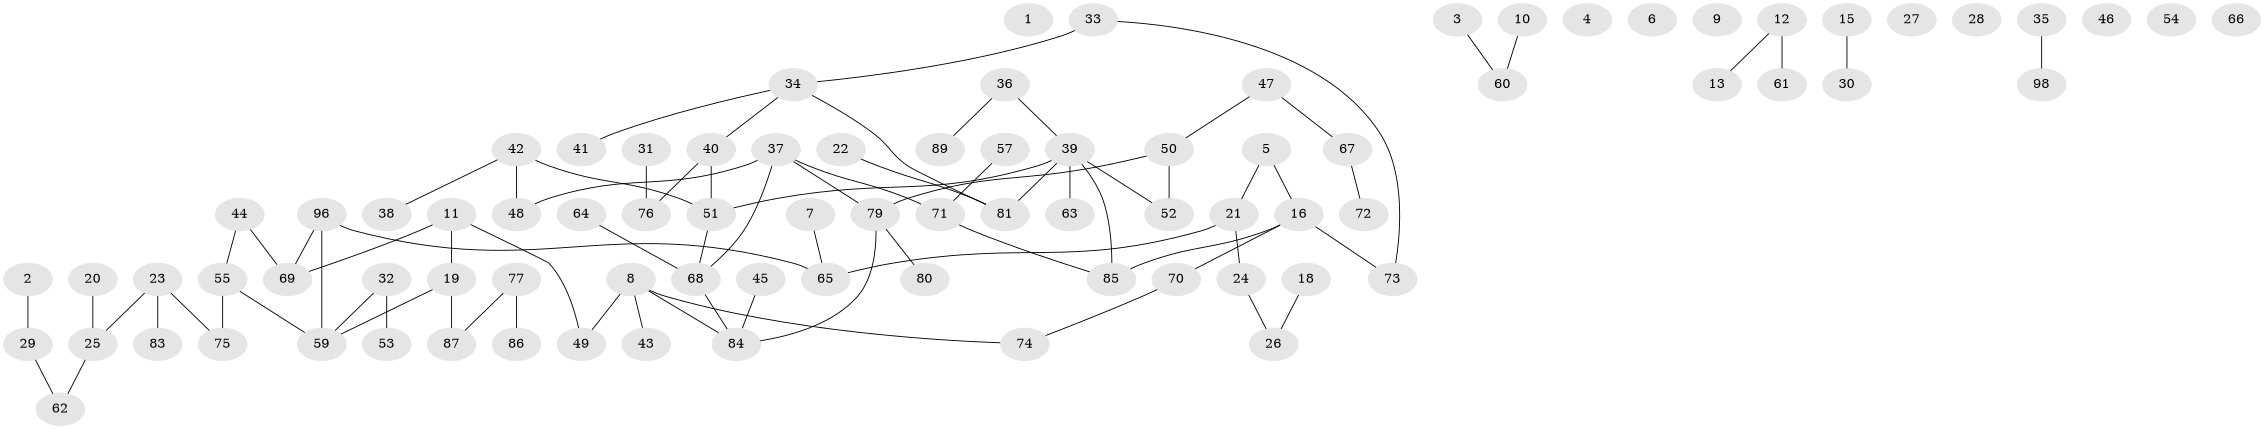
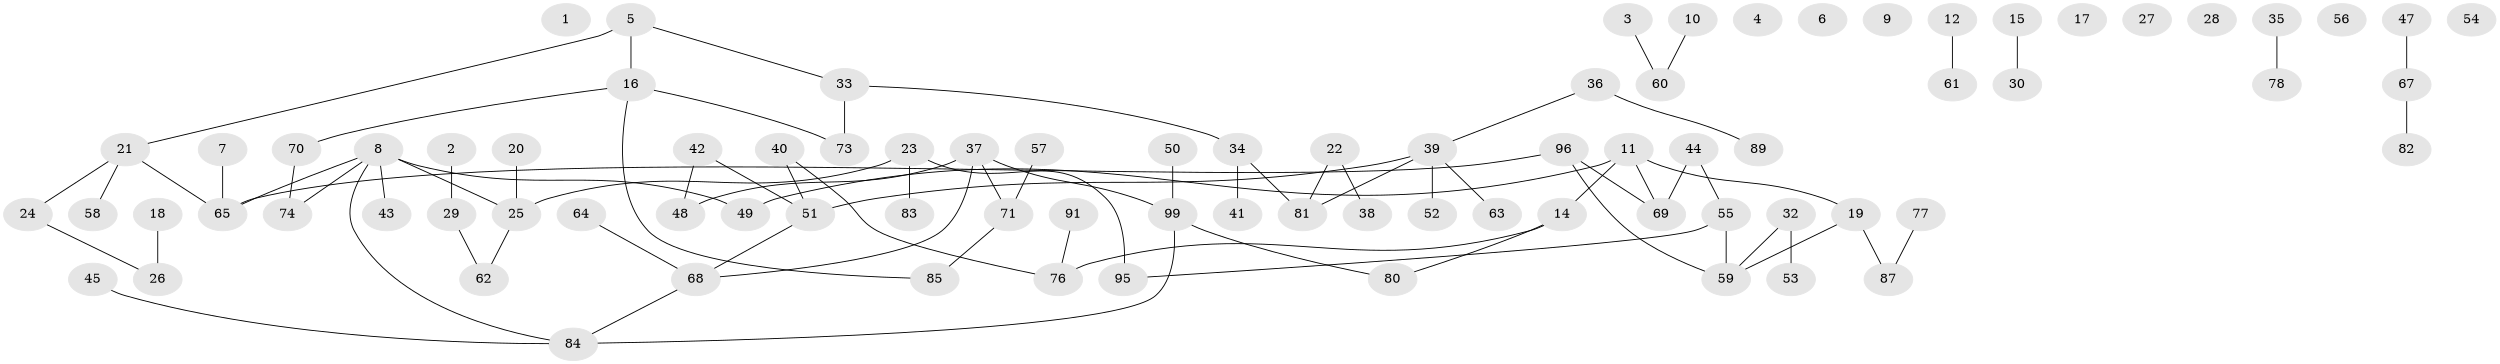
node "17": added
node "46": label "46" -> "56"
node "66": removed
edge "5" -- "33": added
node "13": removed
node "98": label "98" -> "78"
edge "34" -- "40": removed
edge "47" -- "50": removed
node "31": label "31" -> "91"
edge "8" -- "65": added
edge "8" -- "25": added
edge "42" -- "38": now "22" -- "38"
edge "50" -- "52": removed
edge "39" -- "85": removed
node "58": added
node "79": label "79" -> "99"
node "72": label "72" -> "82"
node "14": added
node "75": label "75" -> "95"
node "86": removed
